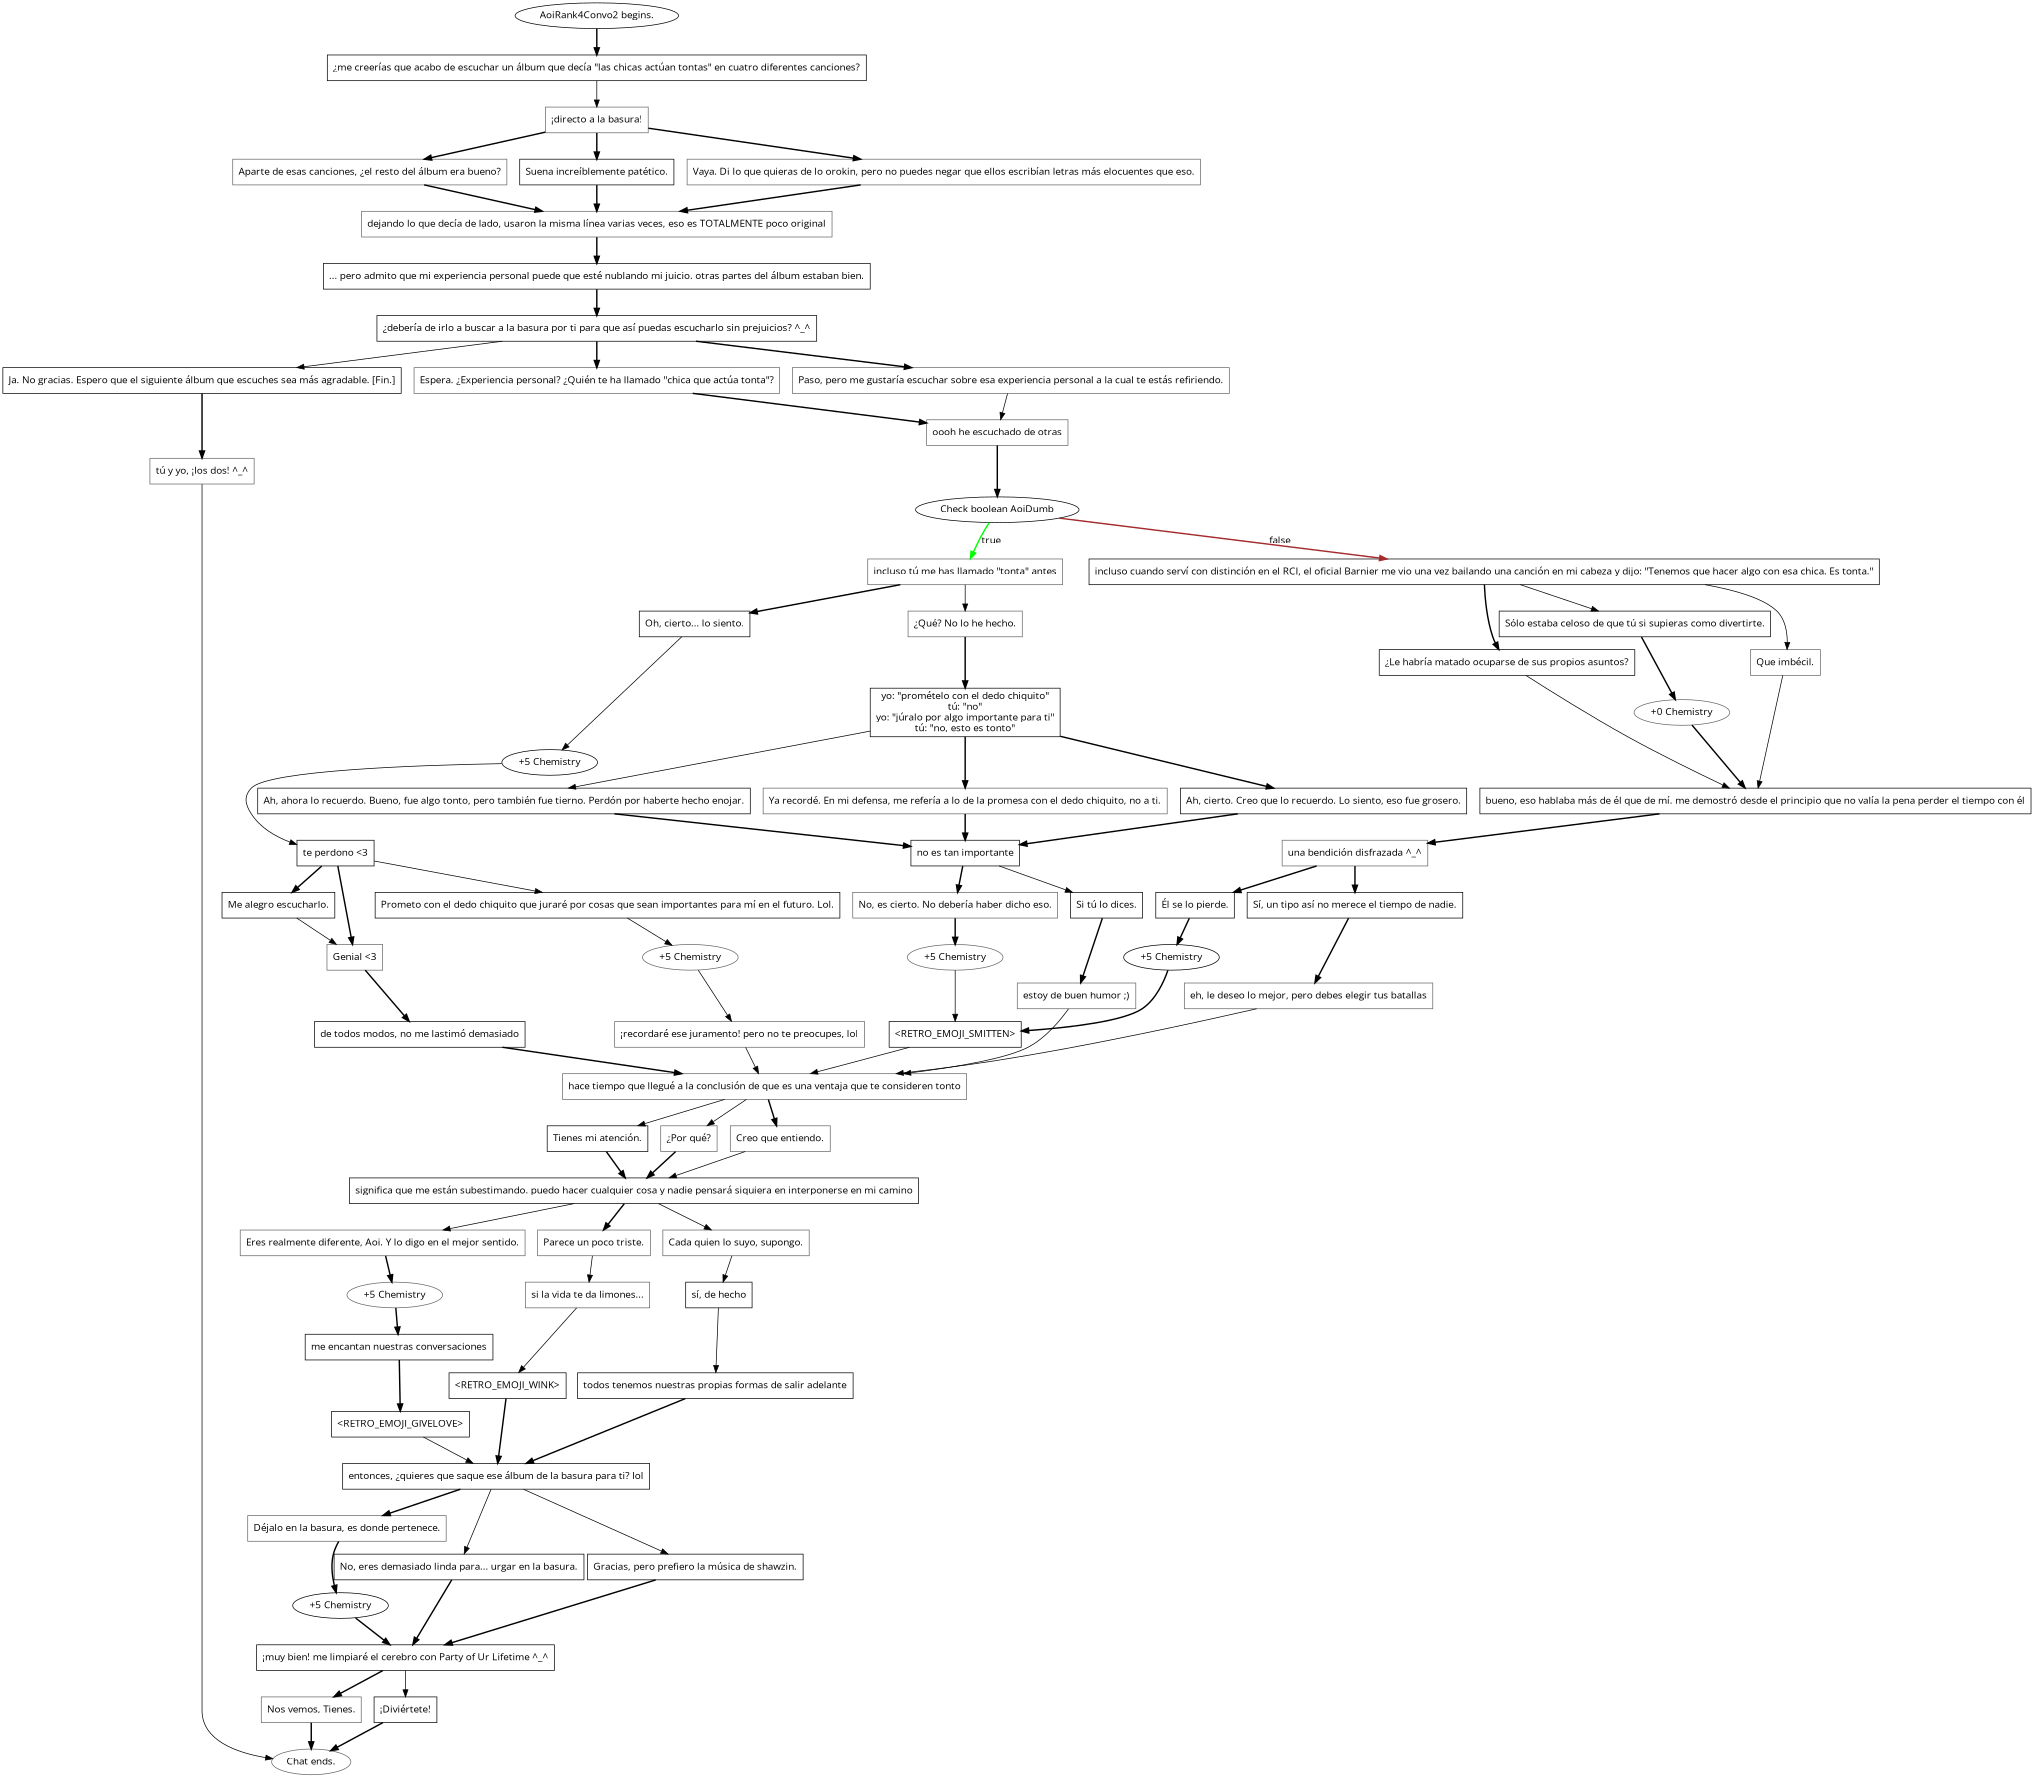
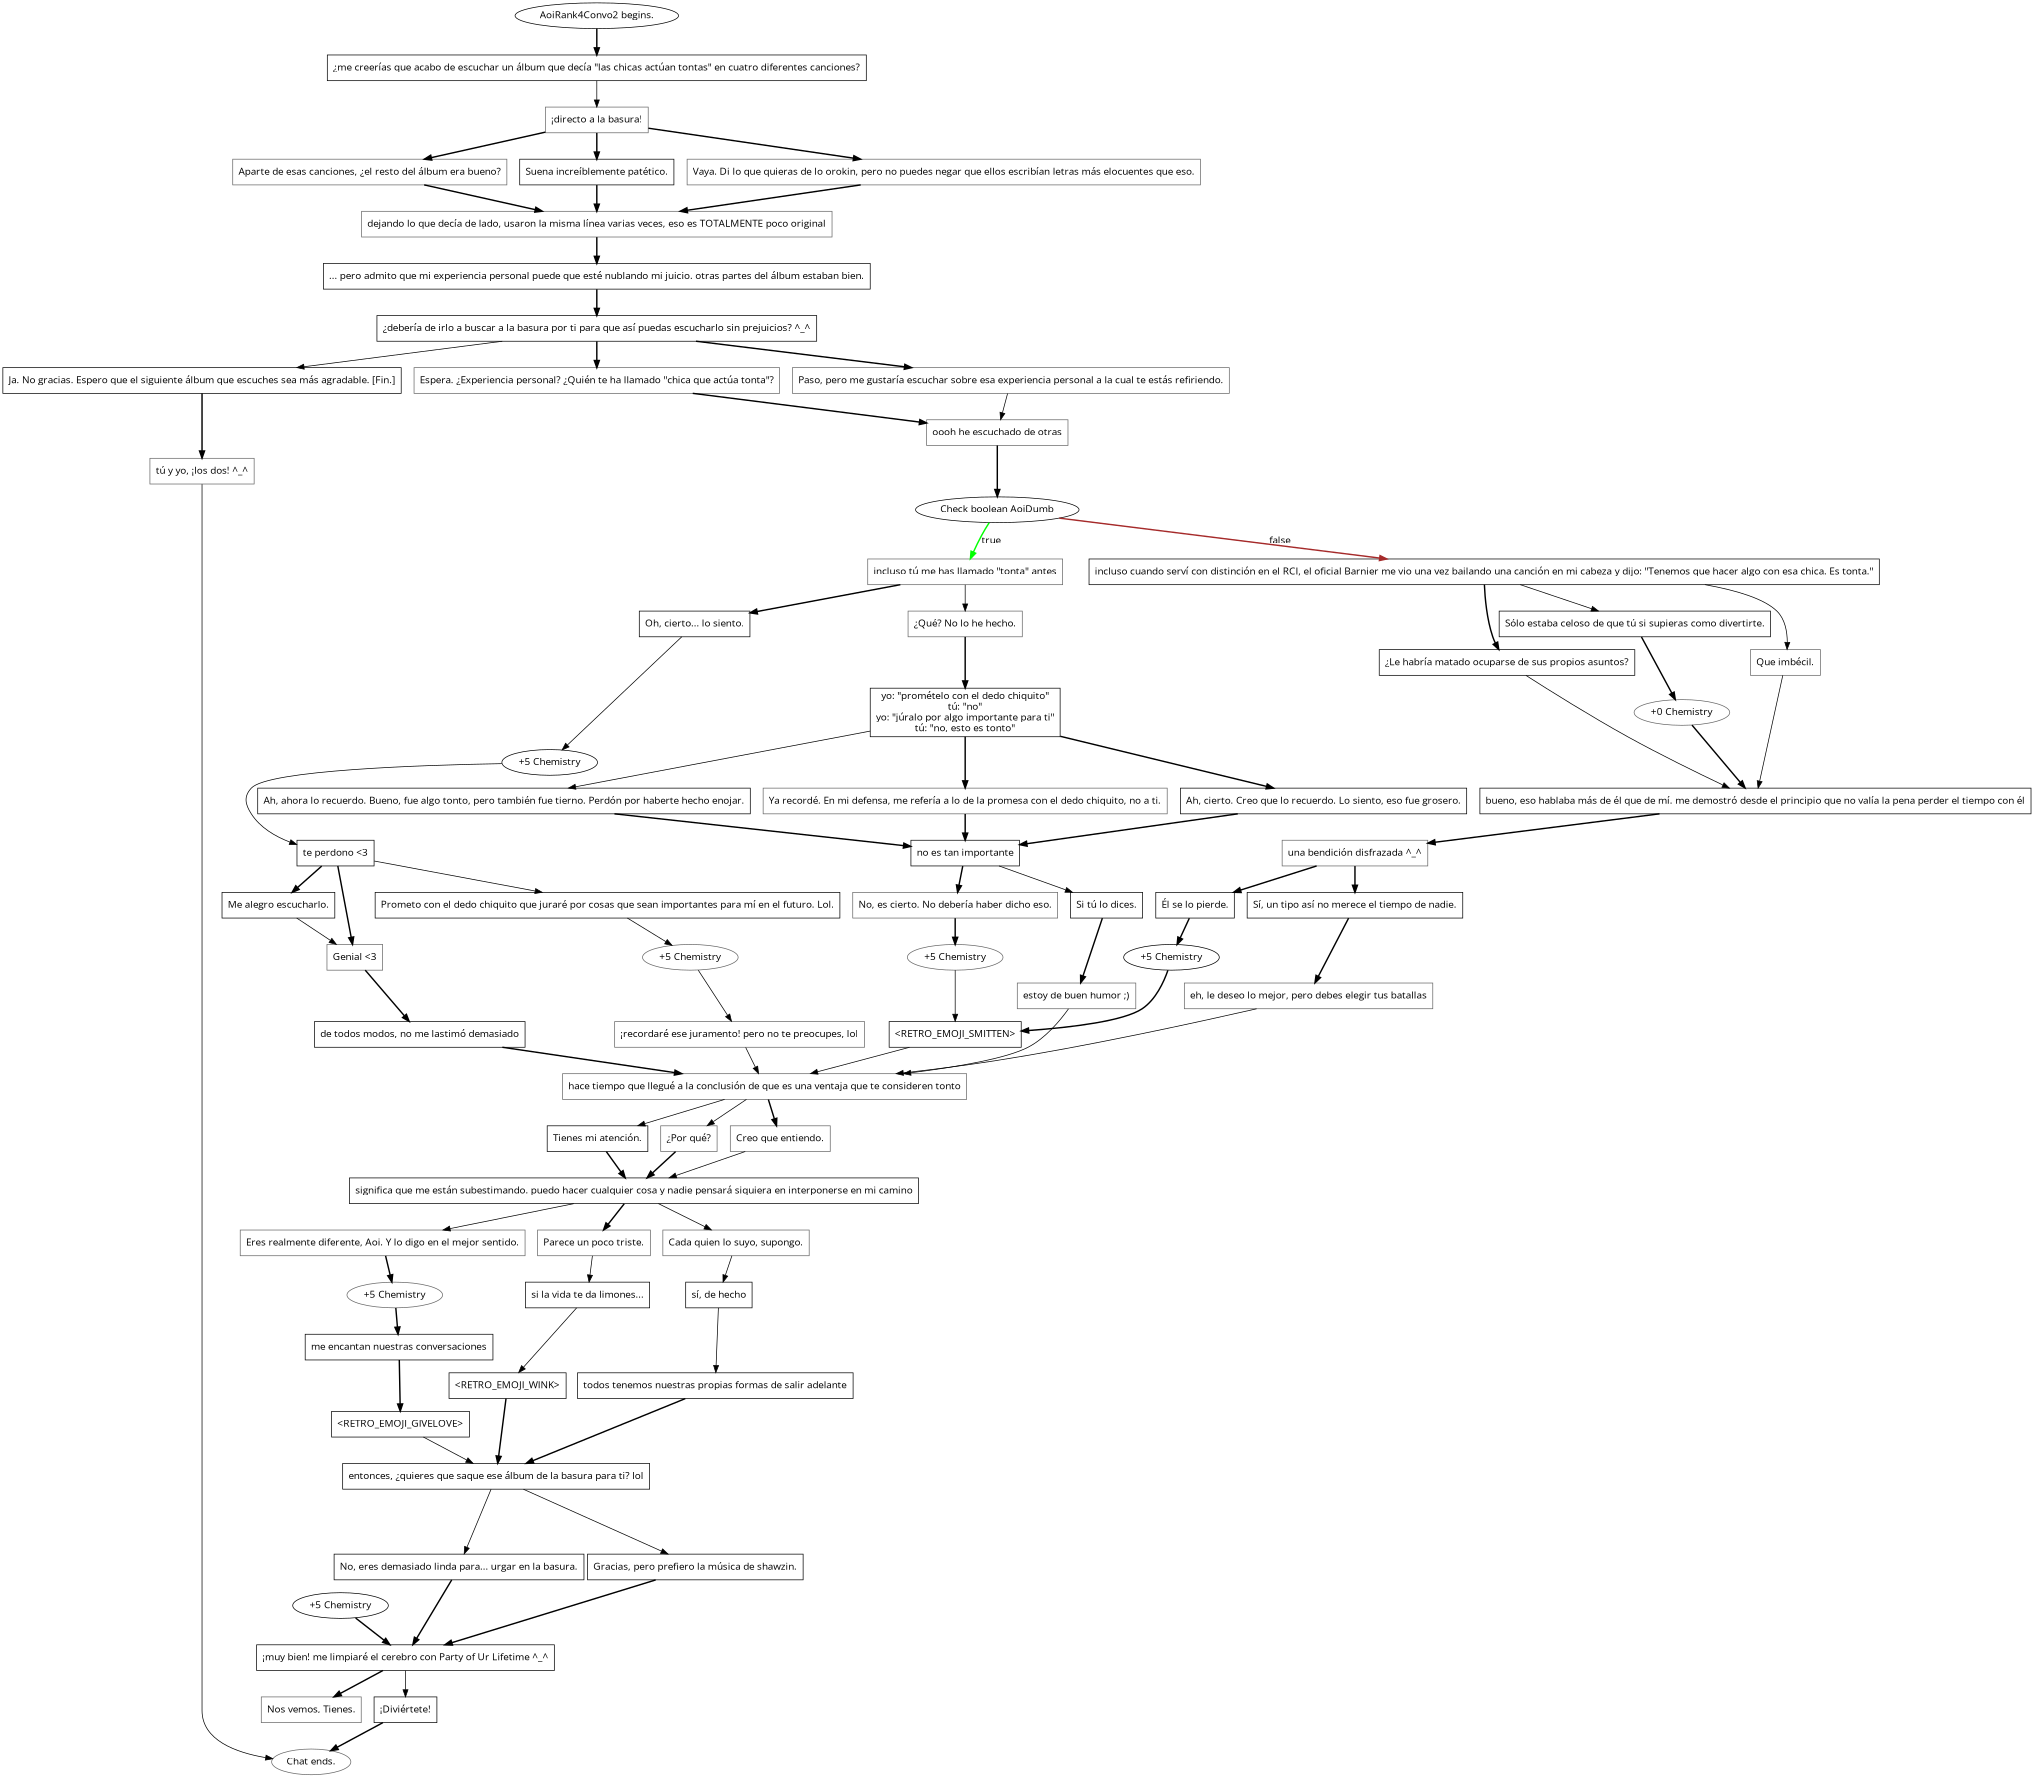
node "si la vida te da limones...": color gray40 -> black
node "Déjalo en la basura, es donde pertenece.": removed
edge "Nos vemos, Tienes." -> "Chat ends.": removed
